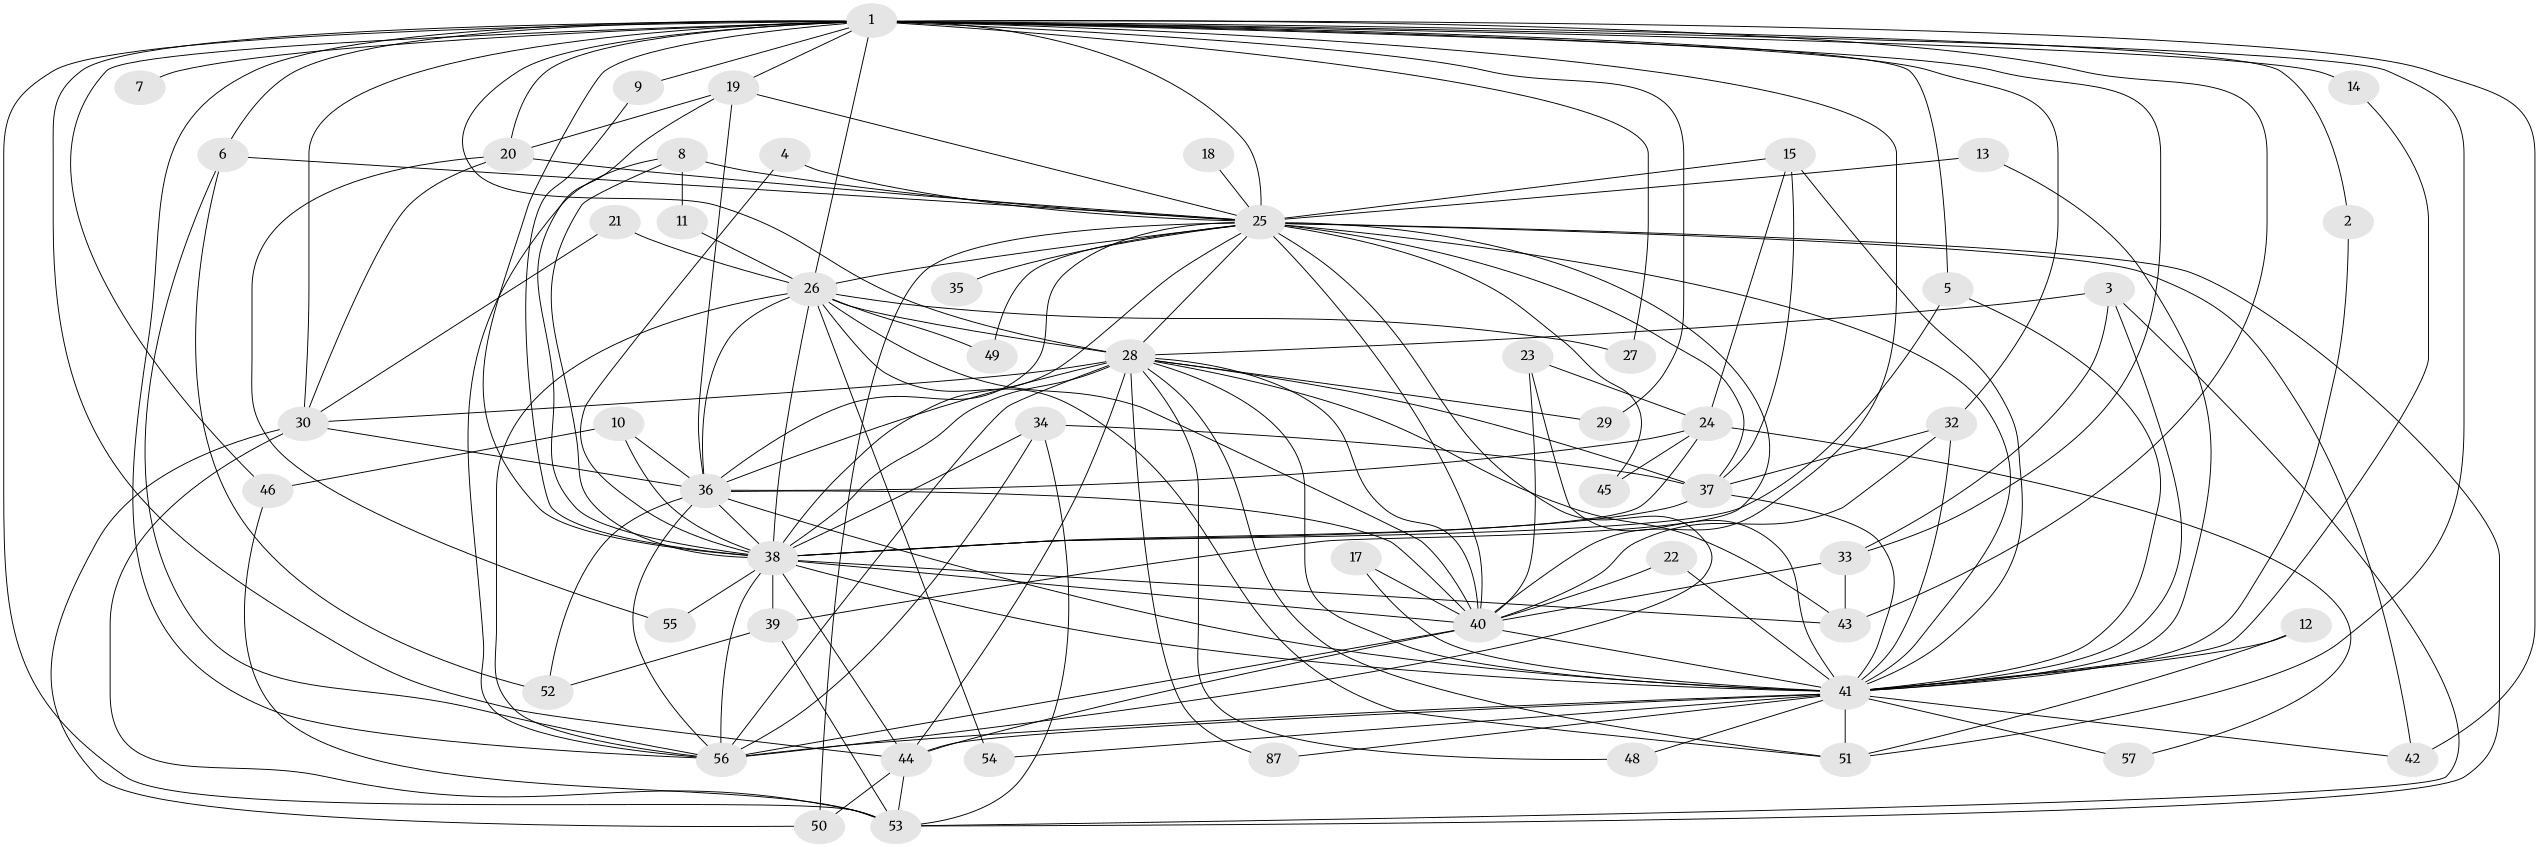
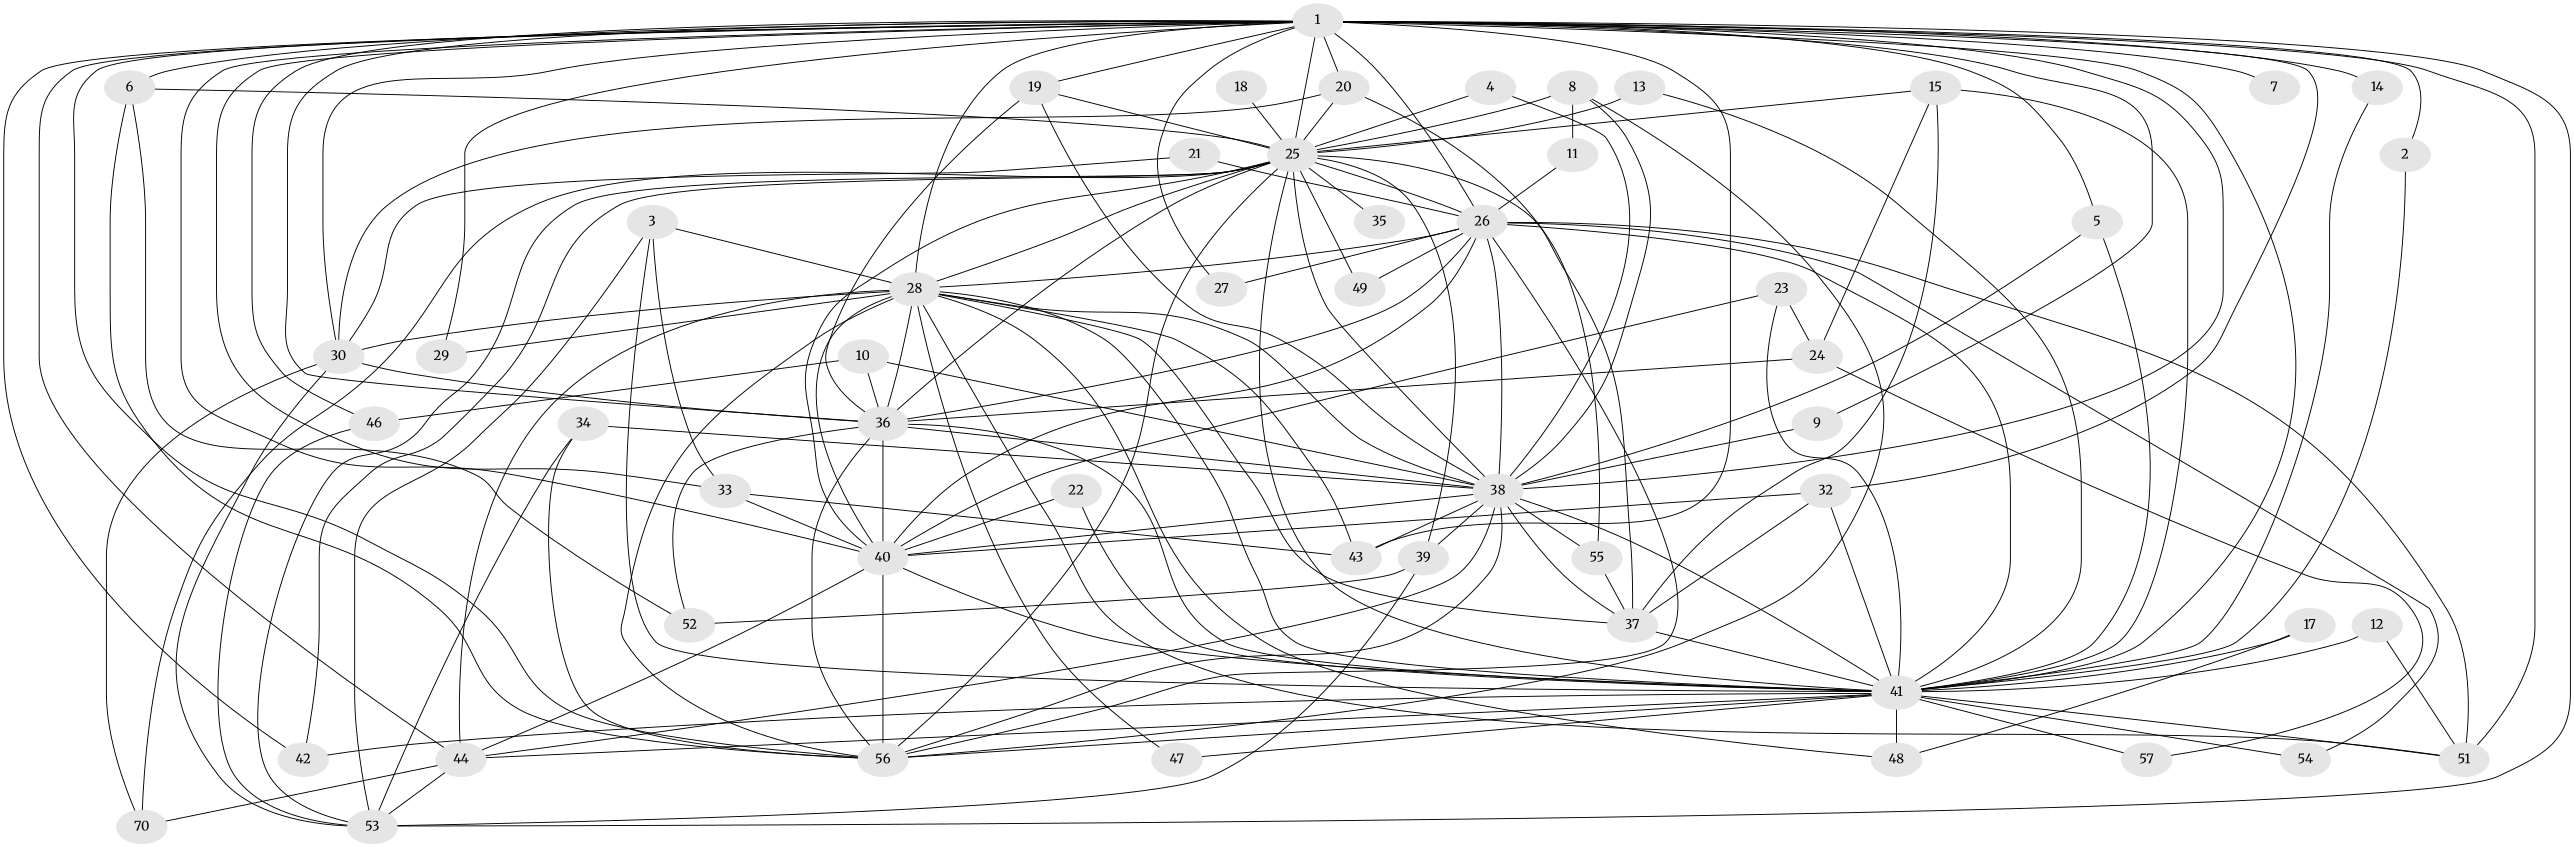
edge "1" -- "36": added
edge "1" -- "41": added
edge "19" -- "20": removed
edge "26" -- "41": added
edge "34" -- "37": now "55" -- "37"
node "45": removed
edge "24" -- "38": removed
edge "17" -- "40": now "17" -- "48"
node "87": label "87" -> "47"
node "50": label "50" -> "70"
